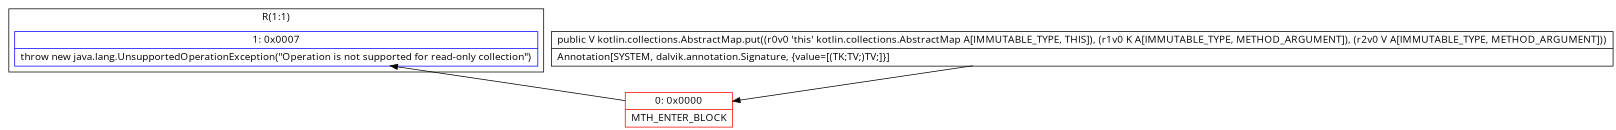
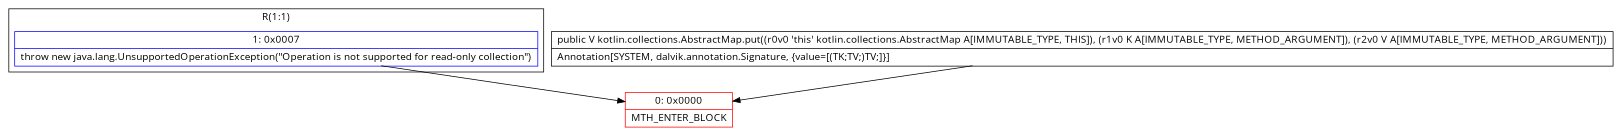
edge "0: 0x0000" -> "1: 0x0007": reversed
